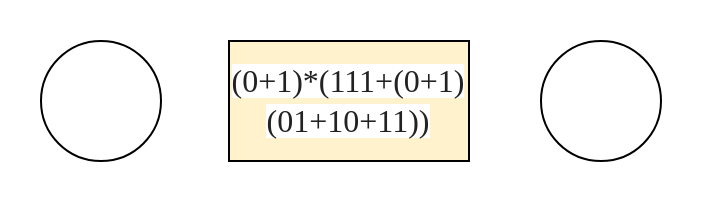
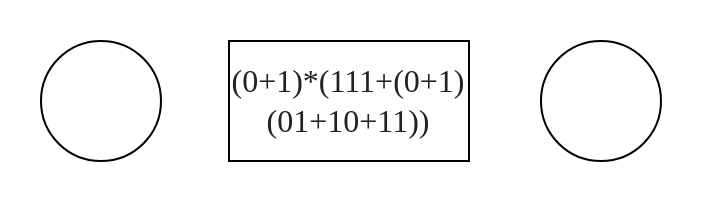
node "(0+1)*(111+(0+1)(01+10+11))": fillcolor #fff2cc -> #ffffff
